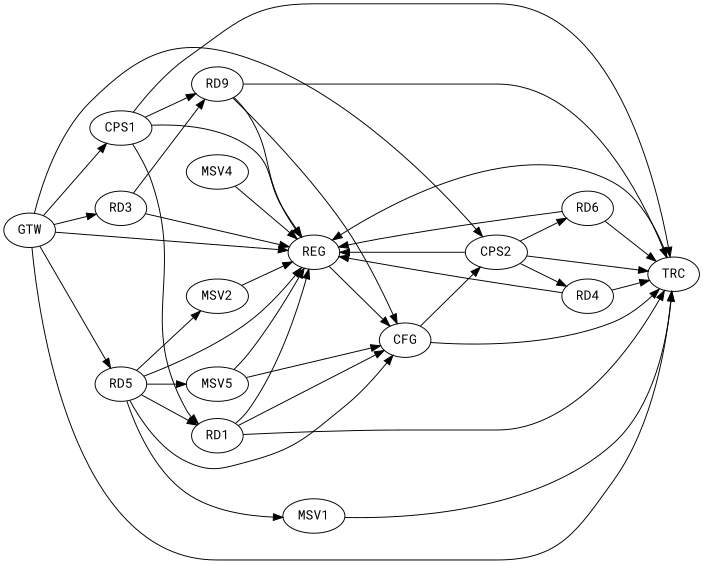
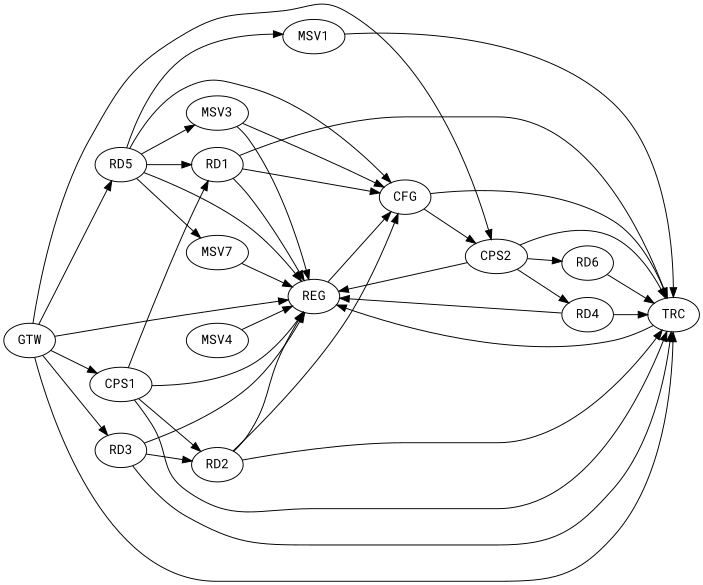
node "RD9": label "RD9" -> "RD2"
edge "RD6" -> "REG": removed
node "MSV2": label "MSV2" -> "MSV7"
node "MSV5": label "MSV5" -> "MSV3"
edge "RD3" -> "TRC": added
